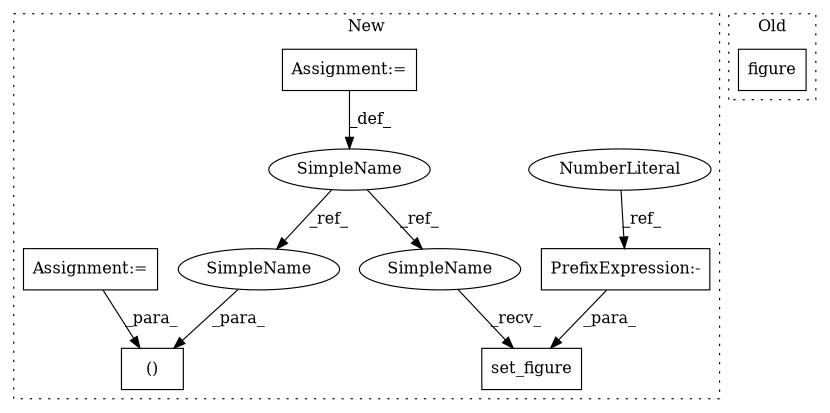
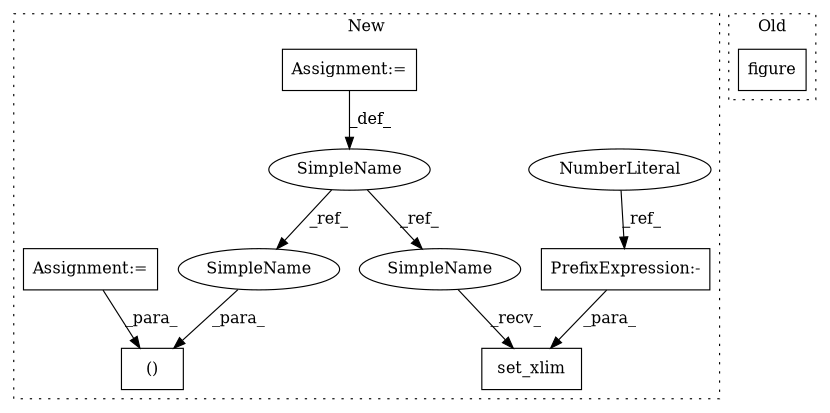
node "set_figure": label "set_figure" -> "set_xlim"
